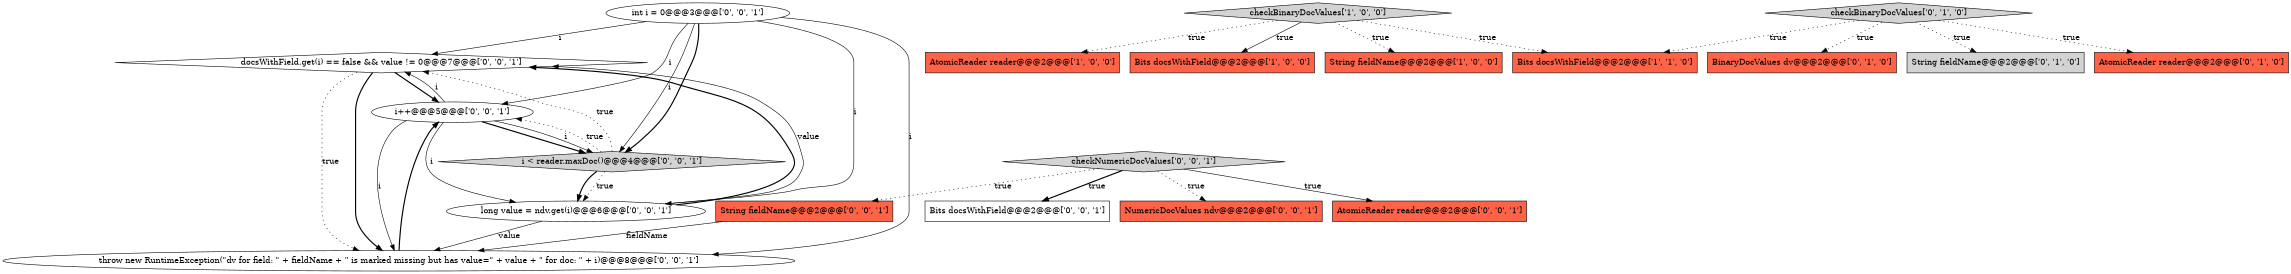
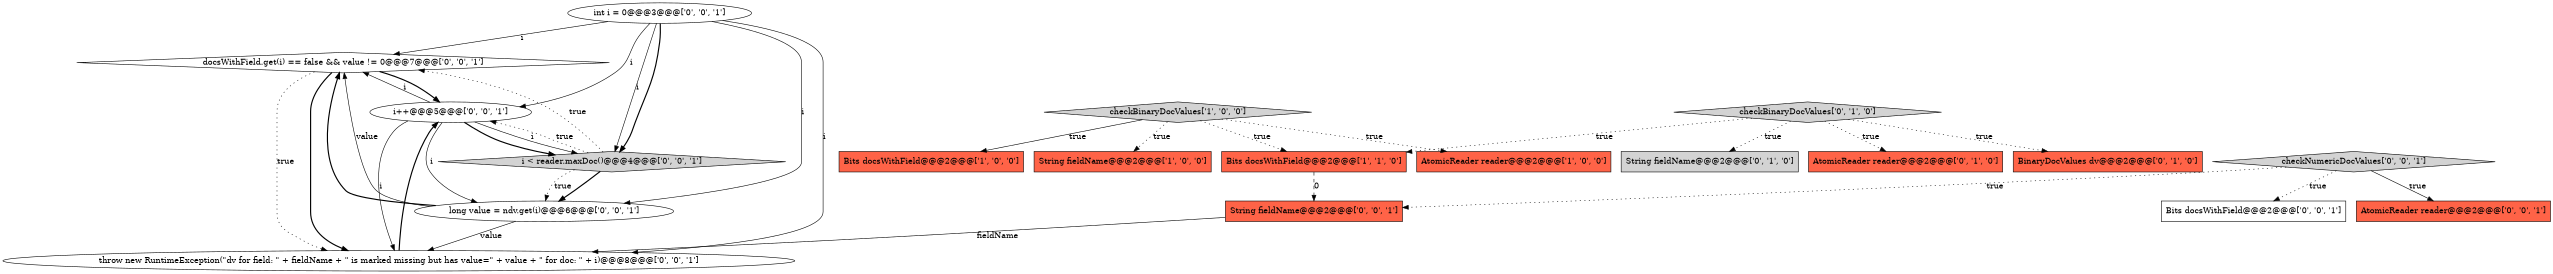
edge "Bits docsWithField@@@2@@@['1', '1', '0']" -> "String fieldName@@@2@@@['0', '0', '1']": added, label "0"
edge "checkNumericDocValues['0', '0', '1']" -> "Bits docsWithField@@@2@@@['0', '0', '1']": style bold -> dotted
node "NumericDocValues ndv@@@2@@@['0', '0', '1']": removed
